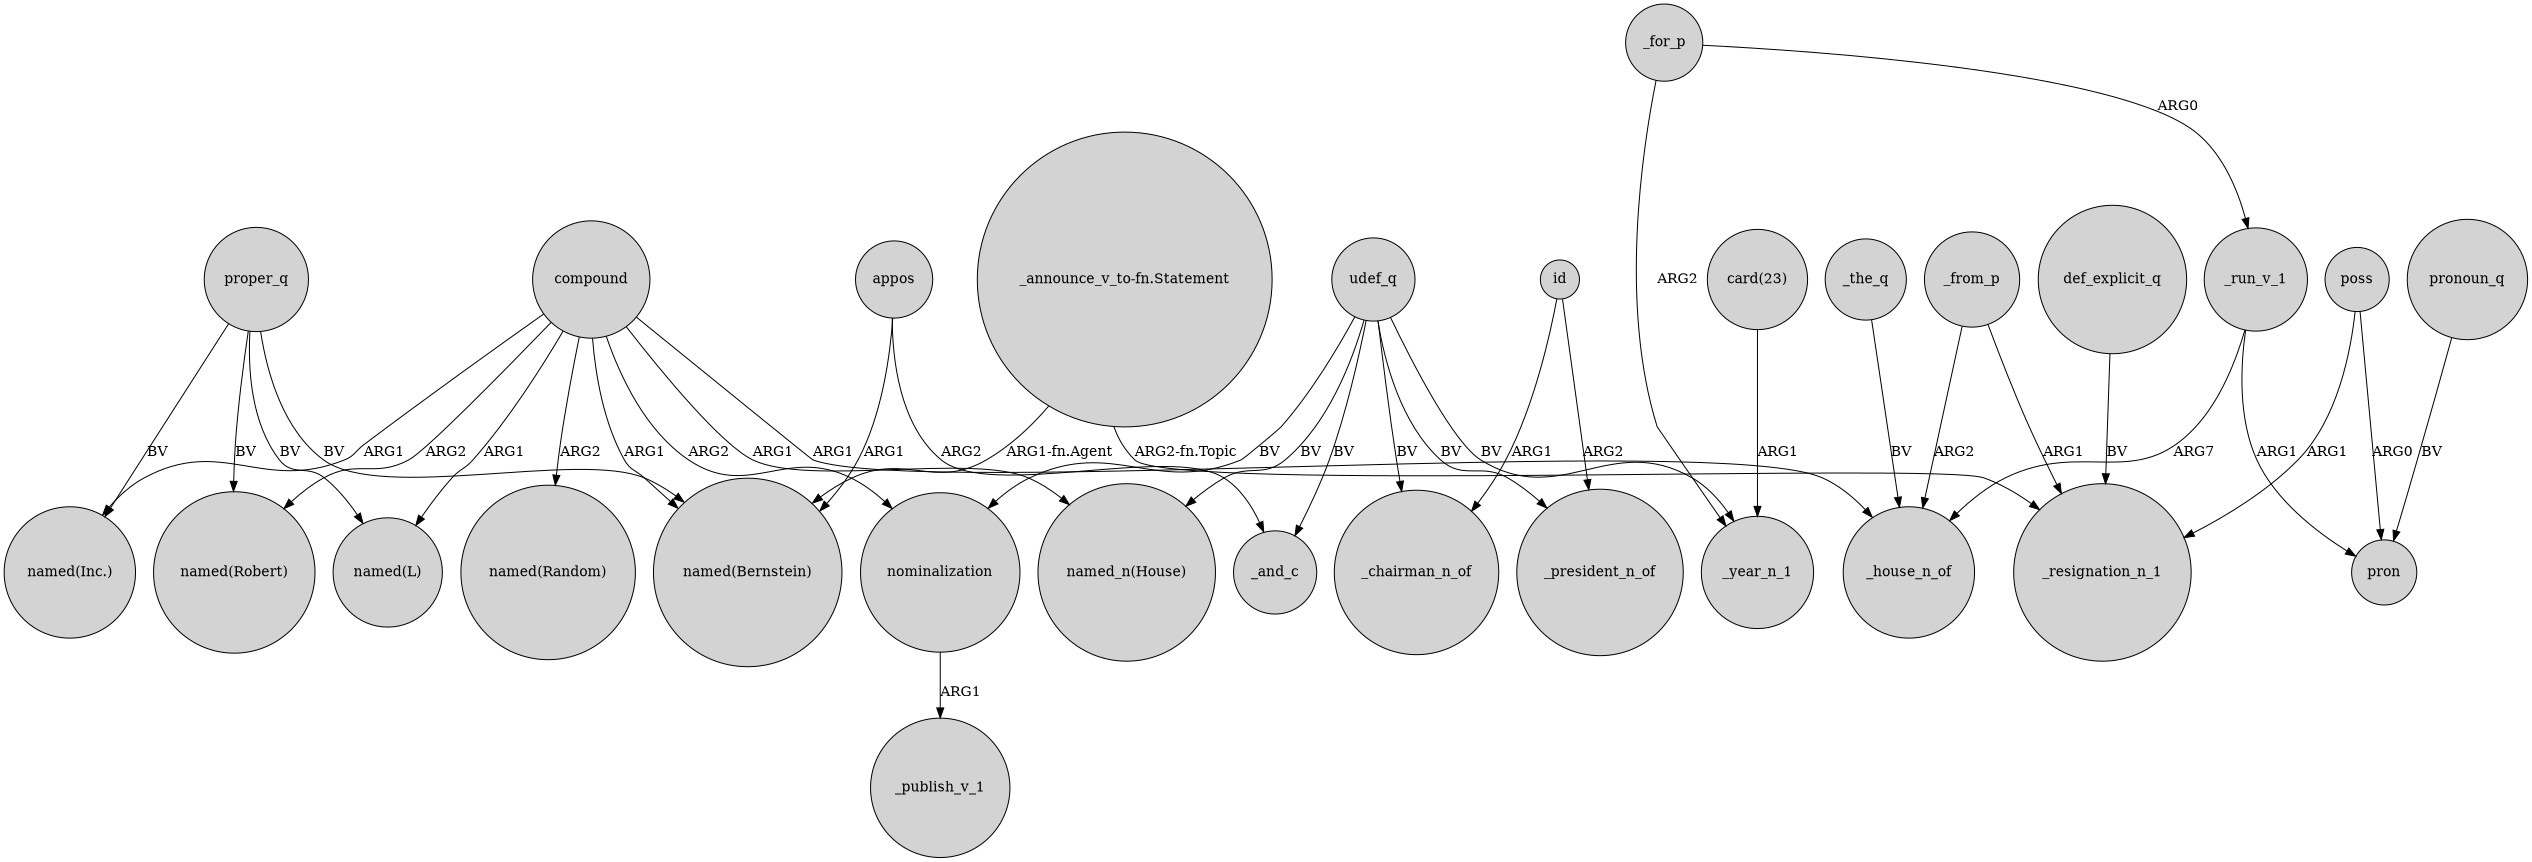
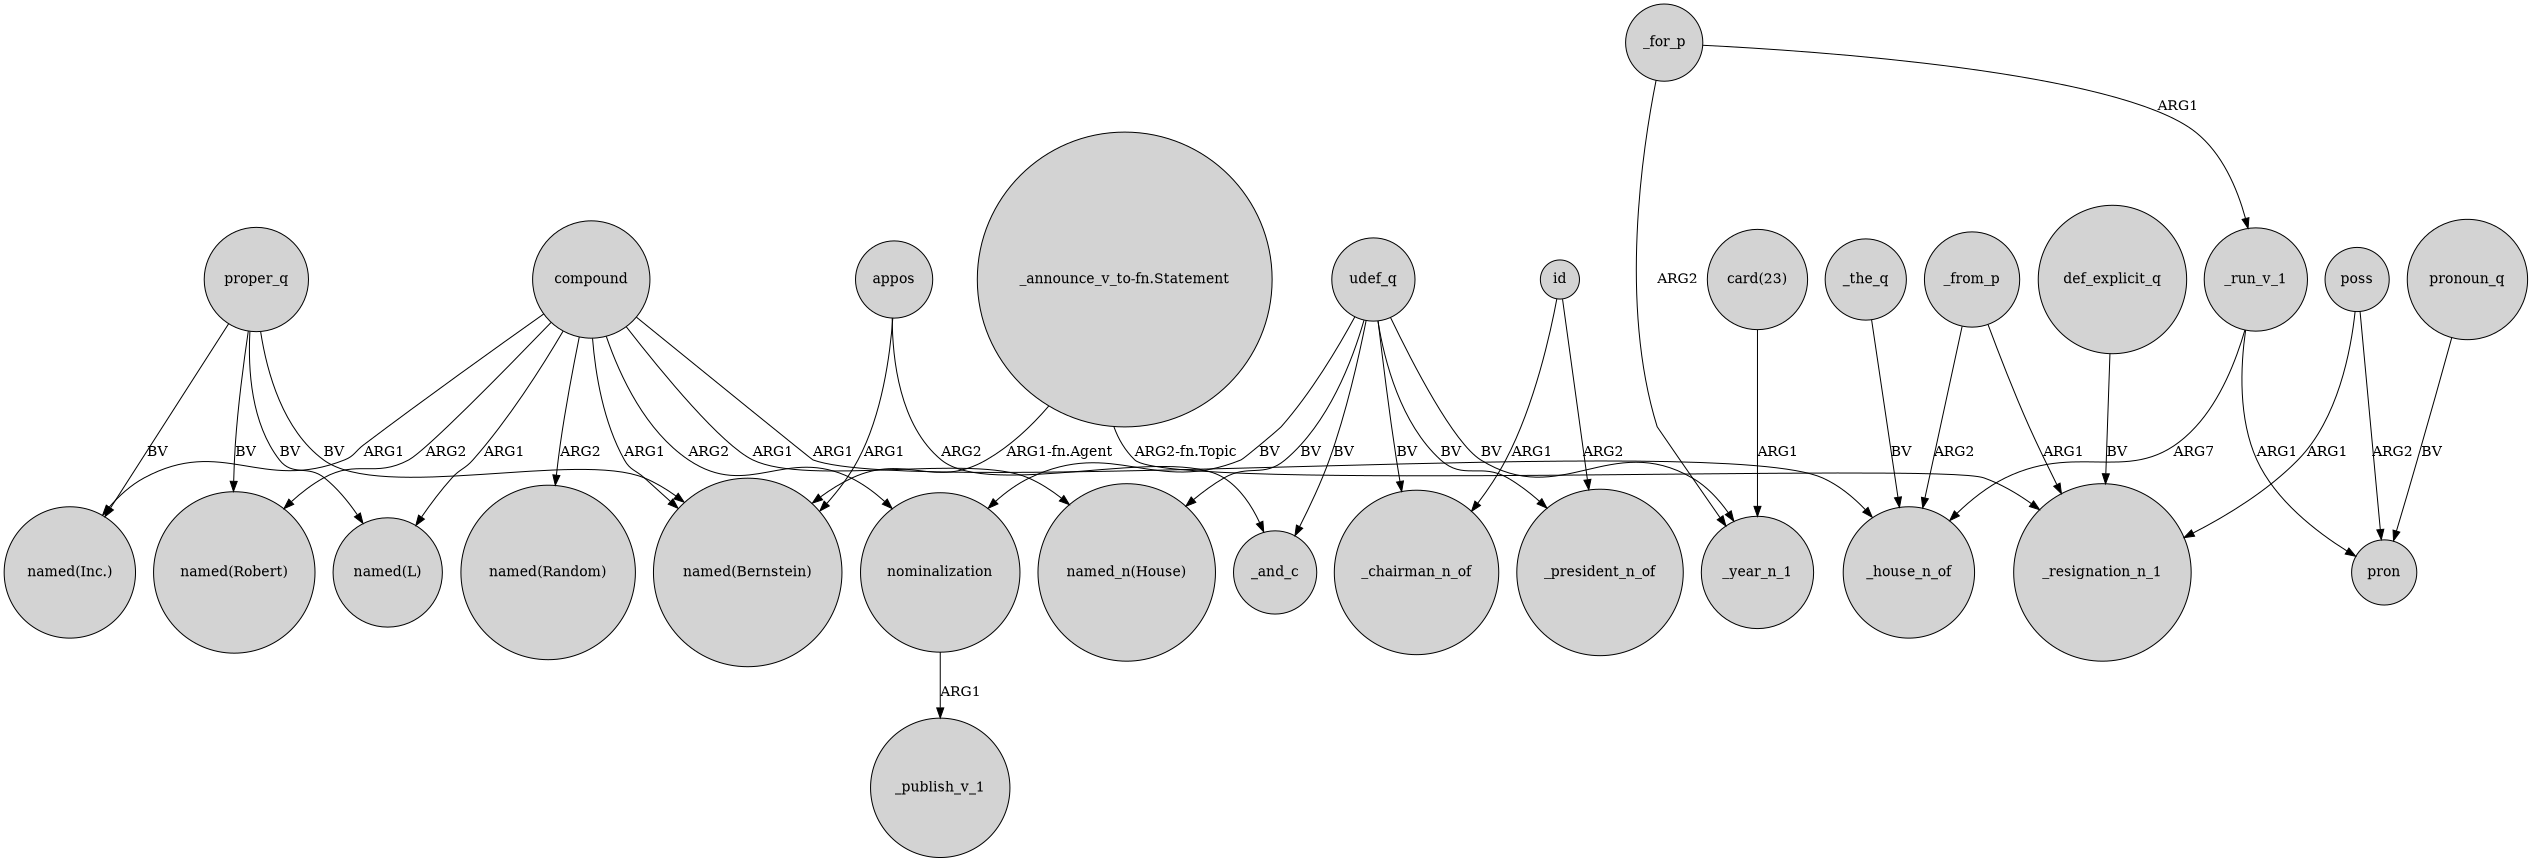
edge "_for_p" -> "_run_v_1": label "ARG0" -> "ARG1"
edge "poss" -> "pron": label "ARG0" -> "ARG2"
